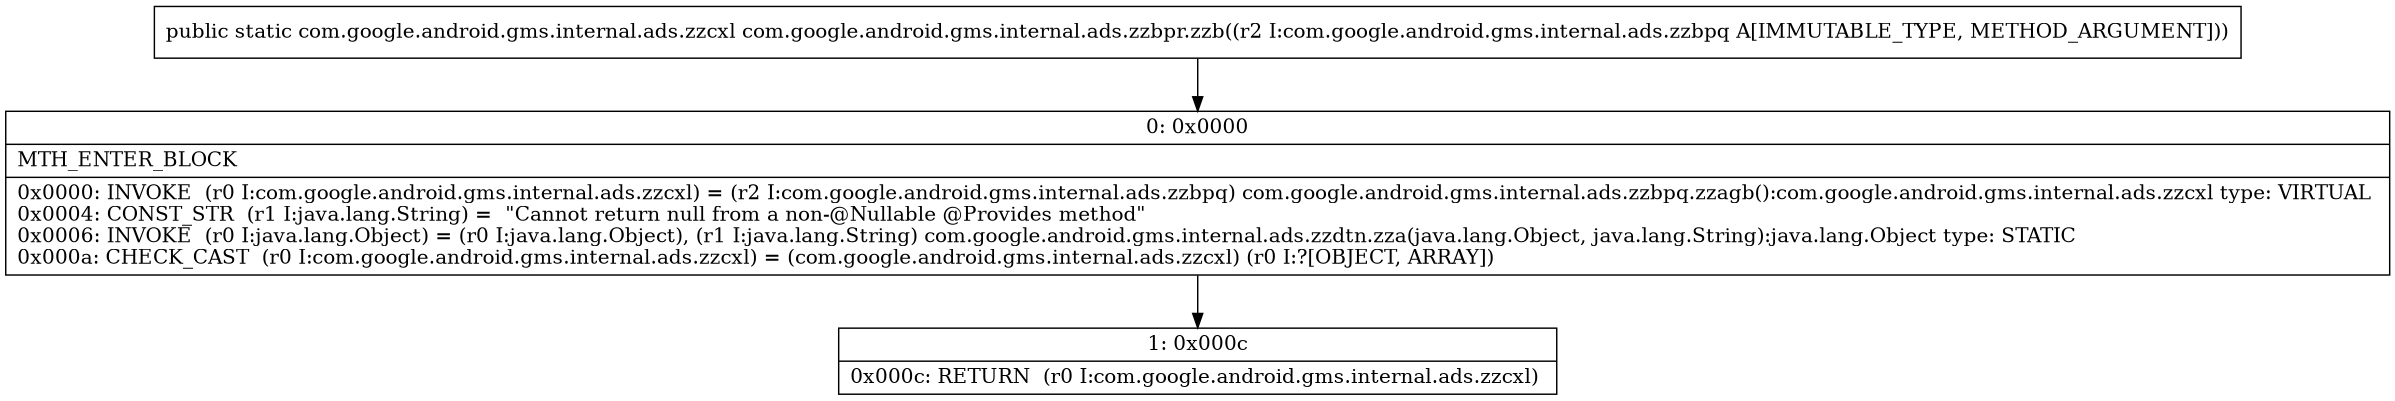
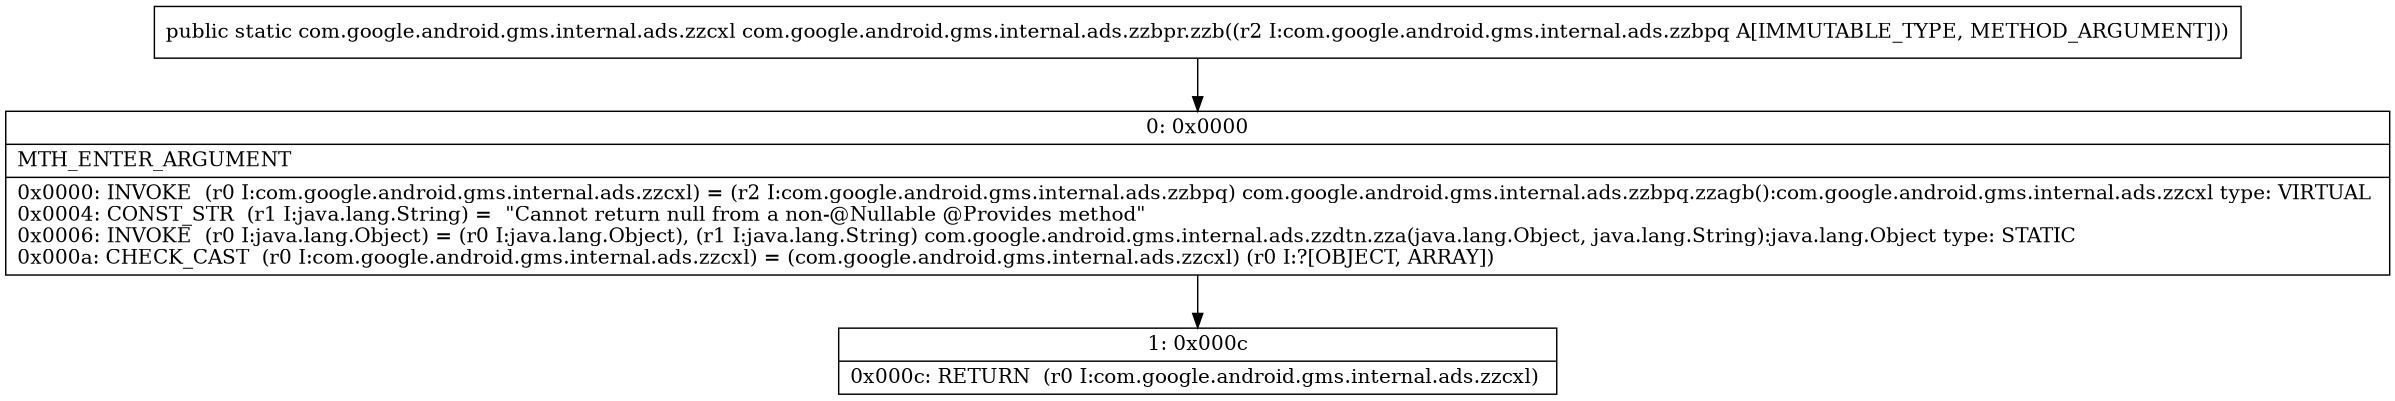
node "0: 0x0000": text "MTH_ENTER_BLOCK" -> "MTH_ENTER_ARGUMENT"
